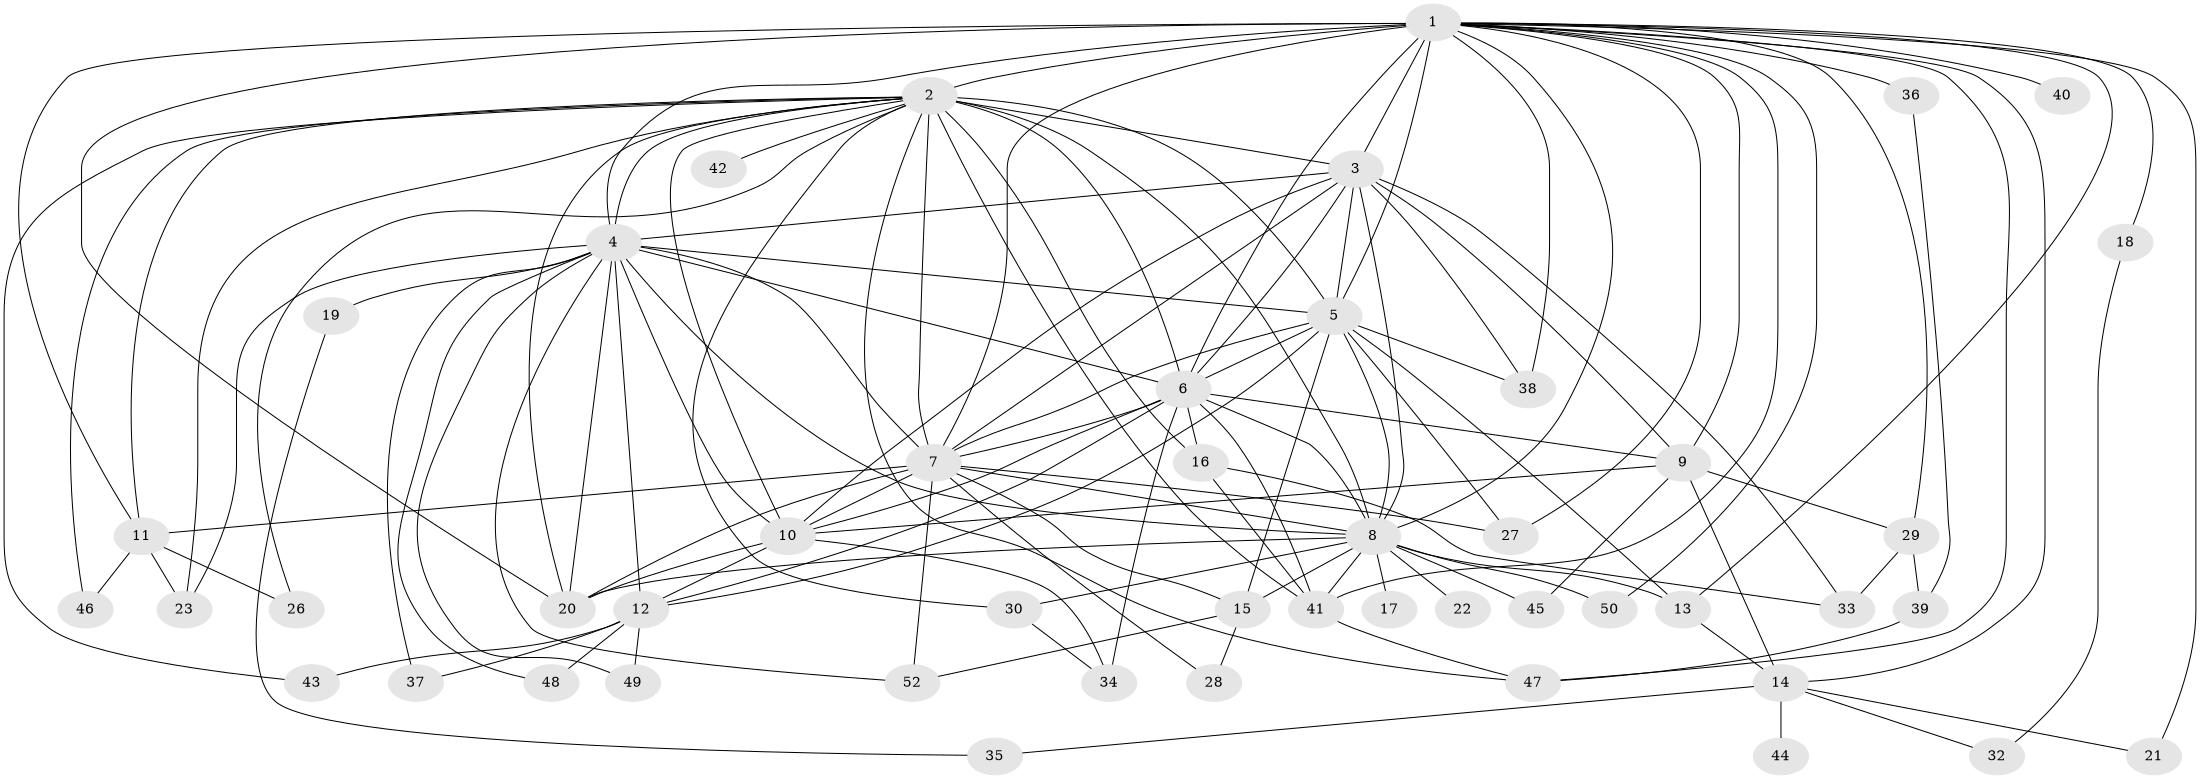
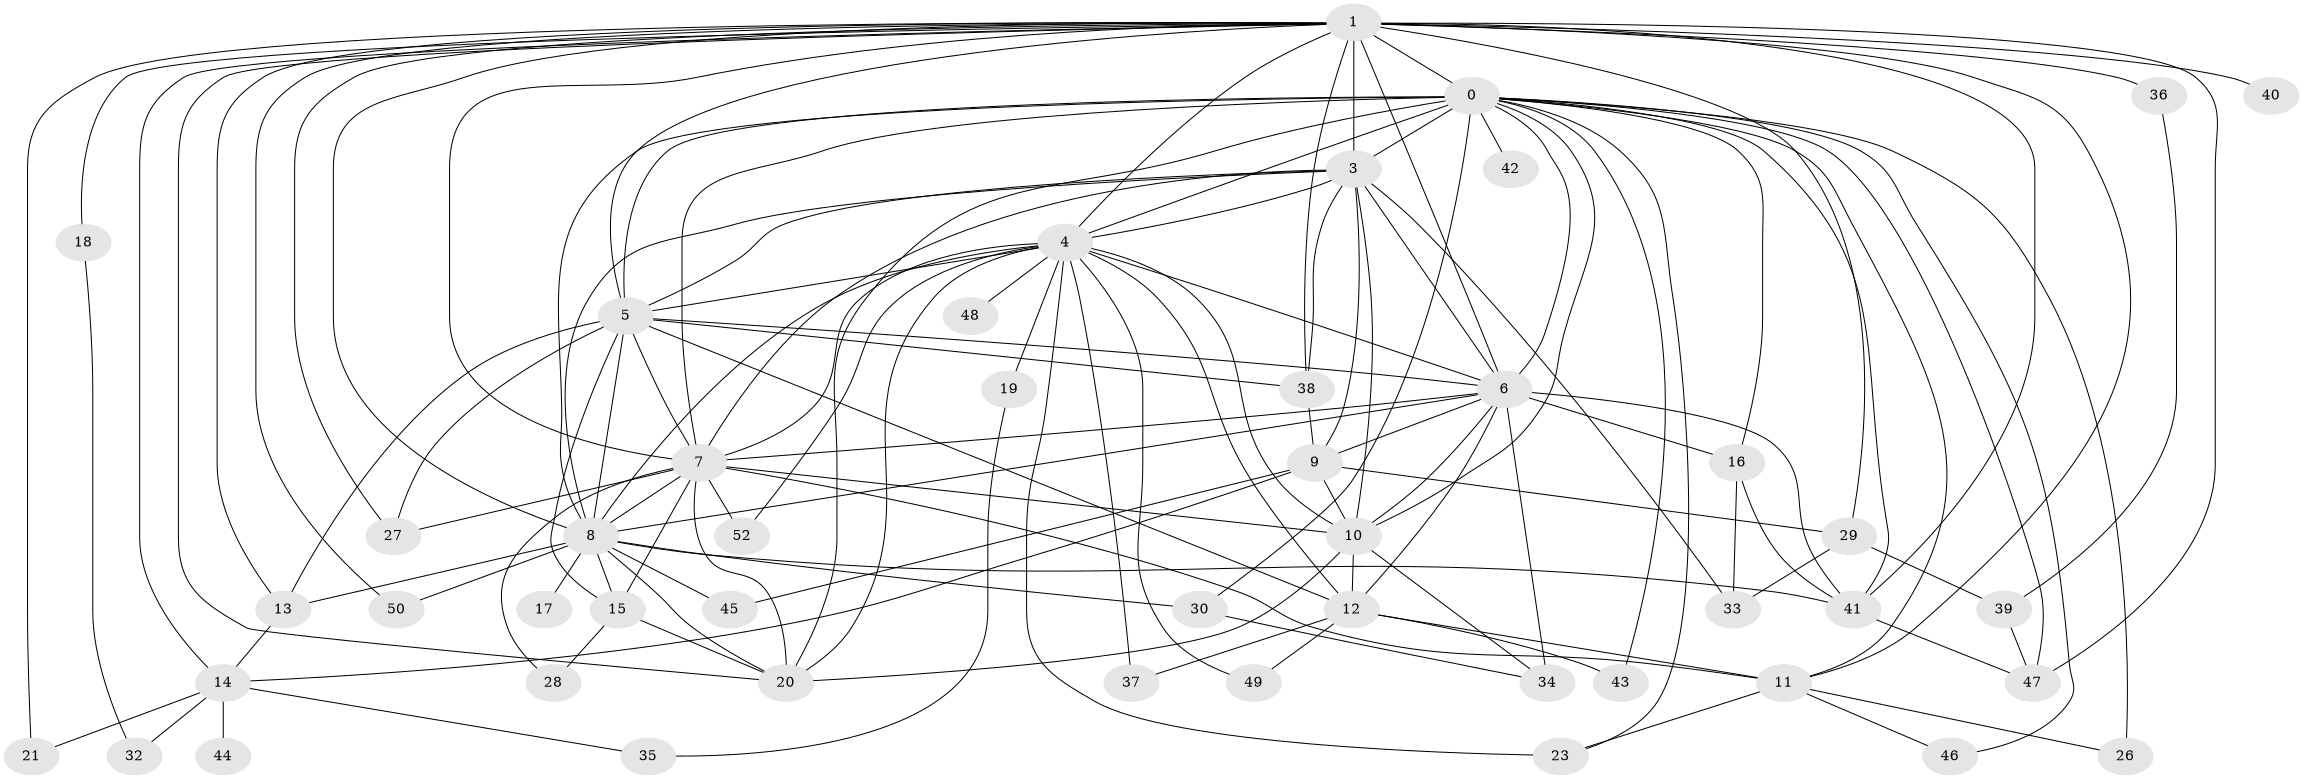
node "2": label "2" -> "0"
edge "1" -- "9": now "38" -- "9"
node "22": removed
edge "12" -- "48": now "12" -- "11"
edge "15" -- "52": now "15" -- "20"
